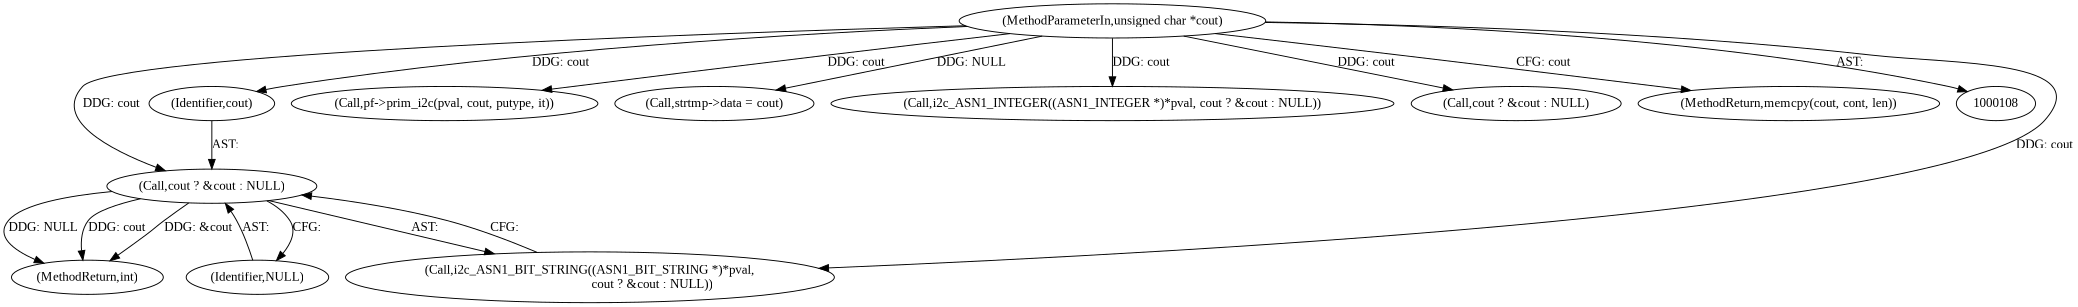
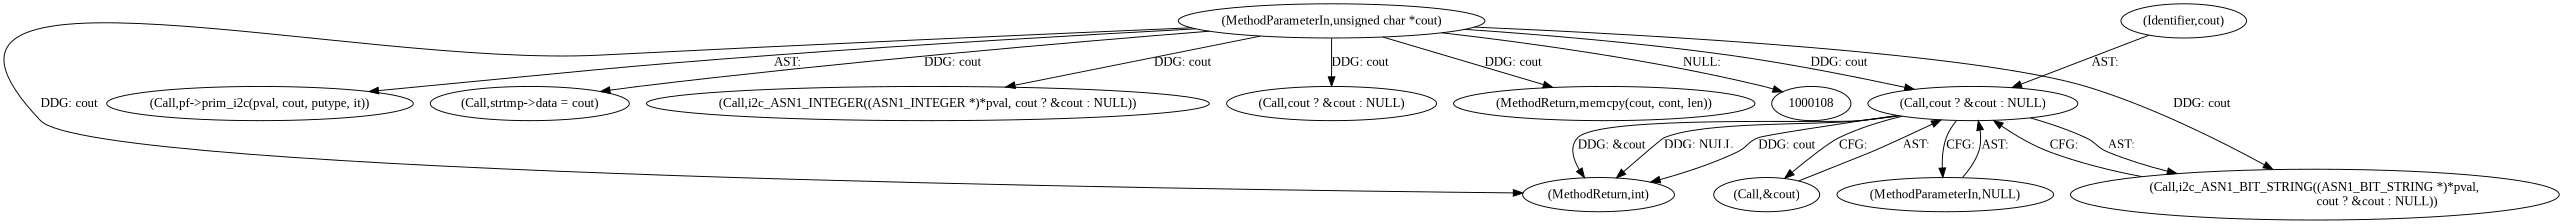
edge "(MethodParameterIn,unsigned char *cout)" -> "(Identifier,cout)": now "(MethodParameterIn,unsigned char *cout)" -> "(MethodReturn,int)"
edge "(MethodParameterIn,unsigned char *cout)" -> "(Call,pf->prim_i2c(pval, cout, putype, it))": label "DDG: cout" -> "AST: "
edge "(MethodParameterIn,unsigned char *cout)" -> "(Call,strtmp->data = cout)": label "DDG: NULL" -> "DDG: cout"
edge "(MethodParameterIn,unsigned char *cout)" -> "(MethodReturn,memcpy(cout, cont, len))": label "CFG: cout" -> "DDG: cout"
edge "(MethodParameterIn,unsigned char *cout)" -> "1000108": label "AST: " -> "NULL: "
node "(Call,&cout)": added
node "(Identifier,NULL)": label "(Identifier,NULL)" -> "(MethodParameterIn,NULL)"
